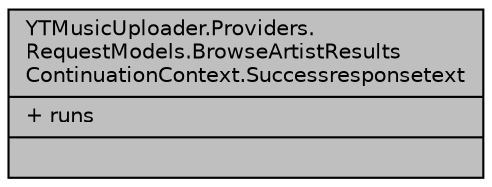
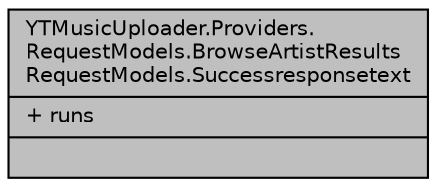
node "YTMusicUploader.Providers.": text "ContinuationContext.Successresponsetext" -> "RequestModels.Successresponsetext"
